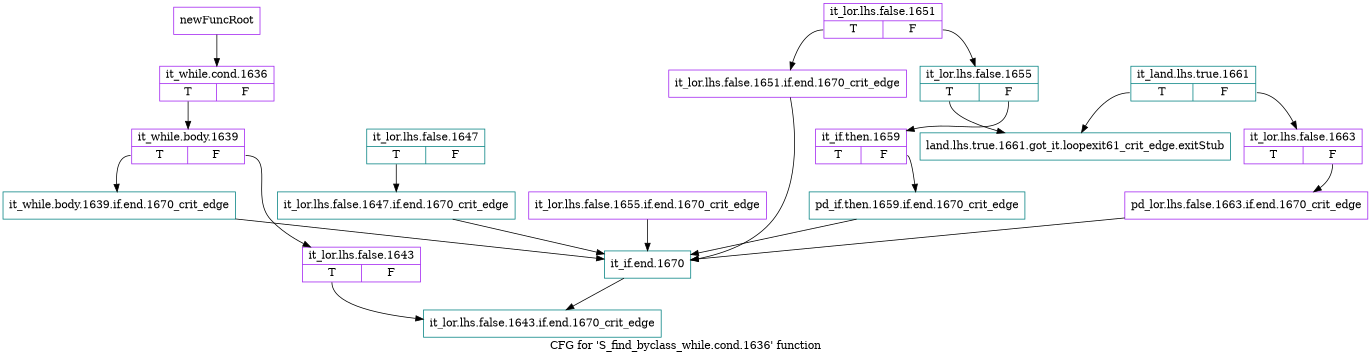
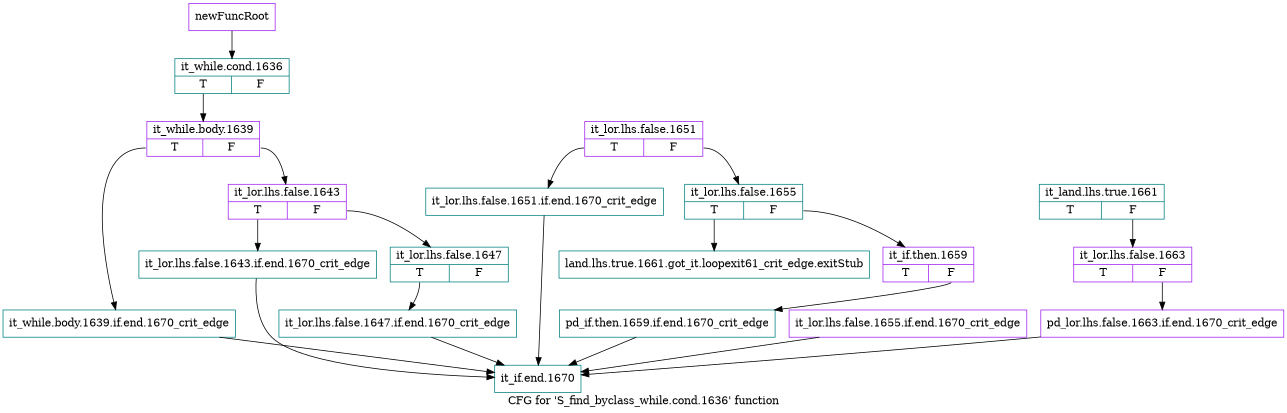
node "it_while.cond.1636": color purple -> teal
node "it_lor.lhs.false.1651.if.end.1670_crit_edge": color purple -> teal
edge "it_land.lhs.true.1661" -> "land.lhs.true.1661.got_it.loopexit61_crit_edge.exitStub": removed
edge "it_lor.lhs.false.1643" -> "it_lor.lhs.false.1647": added
edge "it_if.end.1670" -> "it_lor.lhs.false.1643.if.end.1670_crit_edge": reversed
